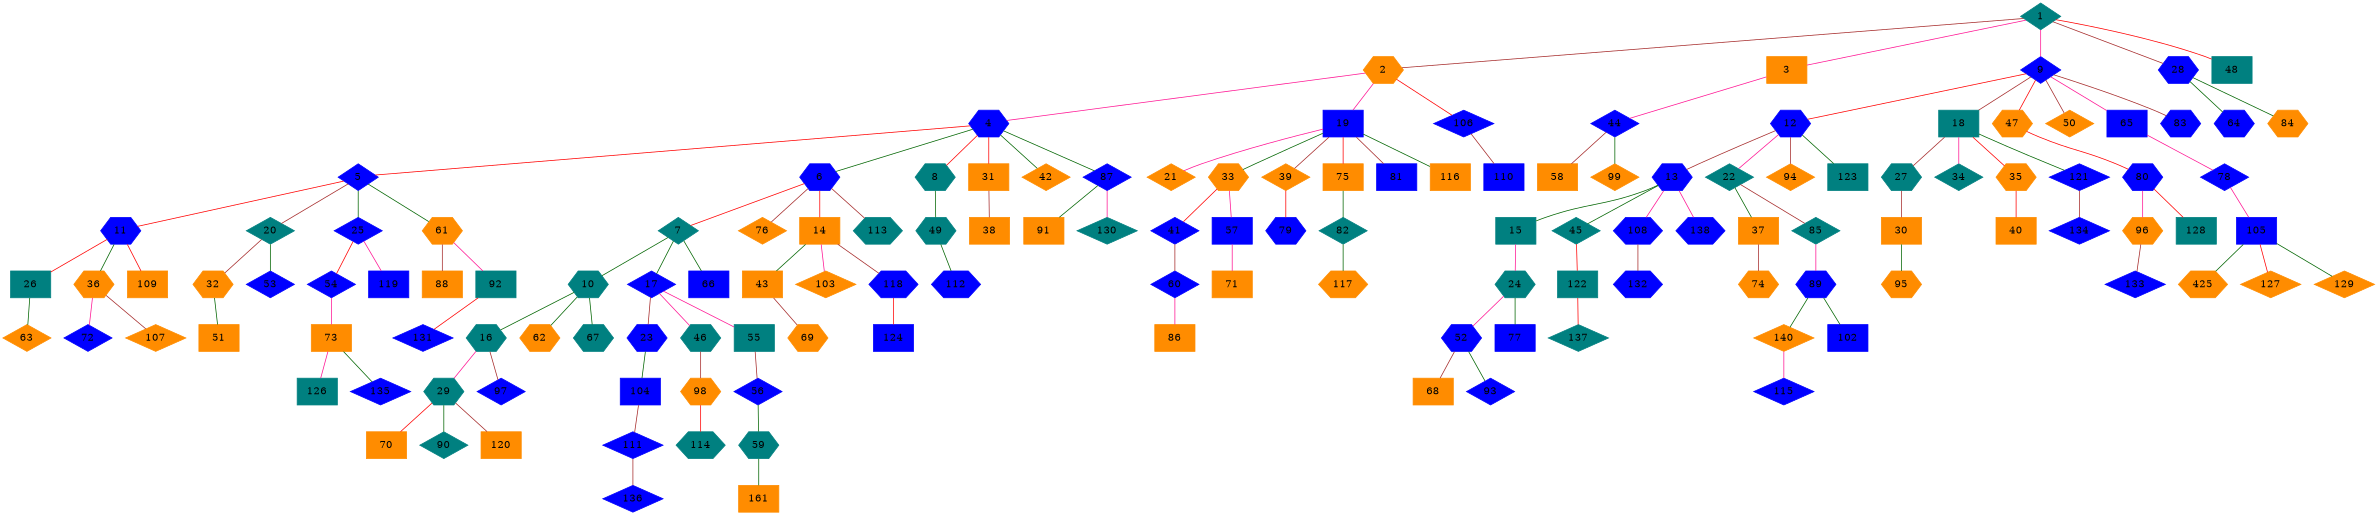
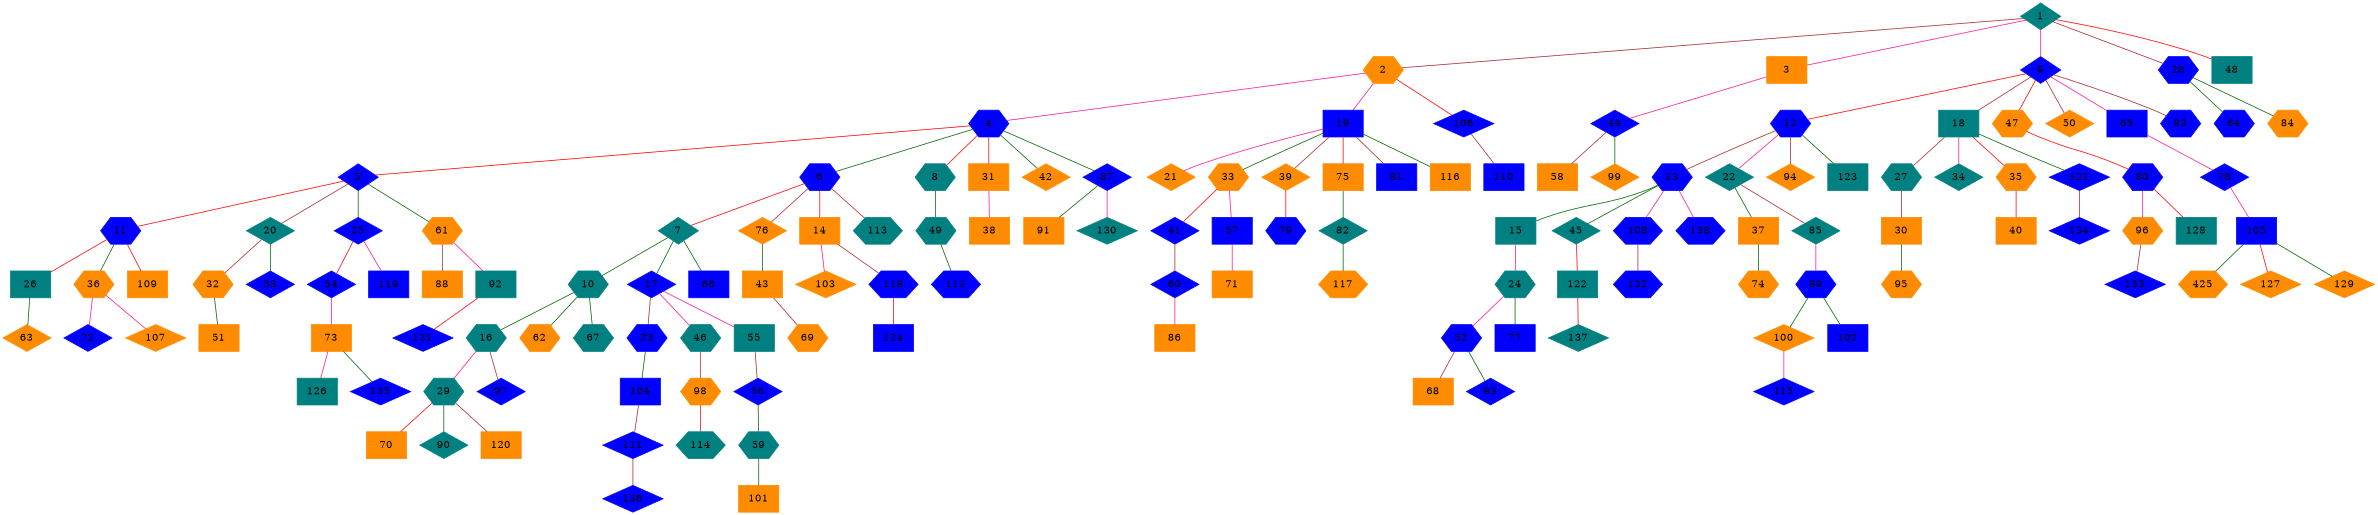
edge "31" -- "38": color brown -> deeppink
edge "14" -- "43": now "76" -- "43"
edge "37" -- "74": color brown -> darkgreen
edge "36" -- "107": color brown -> deeppink
node "140": label "140" -> "100"
node "161": label "161" -> "101"
